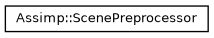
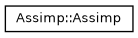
node "Assimp::ScenePreprocessor": label "Assimp::ScenePreprocessor" -> "Assimp::Assimp"
